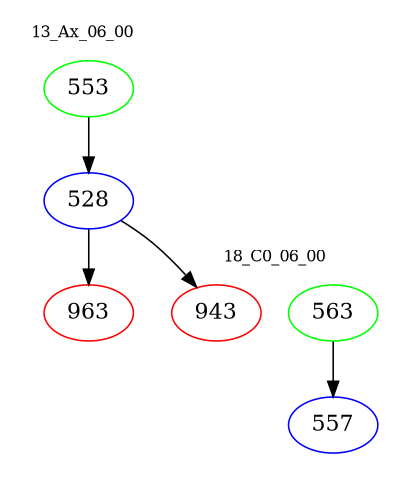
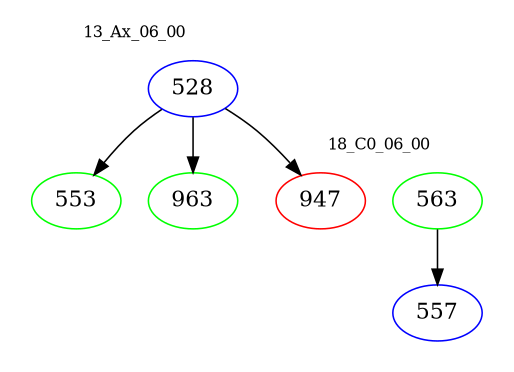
edge "553" -> "528": reversed
node "963": color red -> green
node "943": label "943" -> "947"
